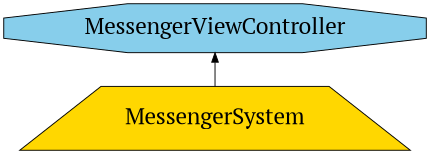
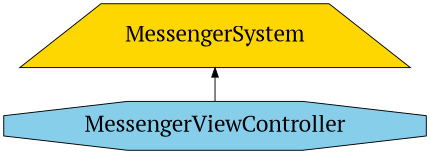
edge "MessengerSystem" -> "MessengerViewController": reversed
